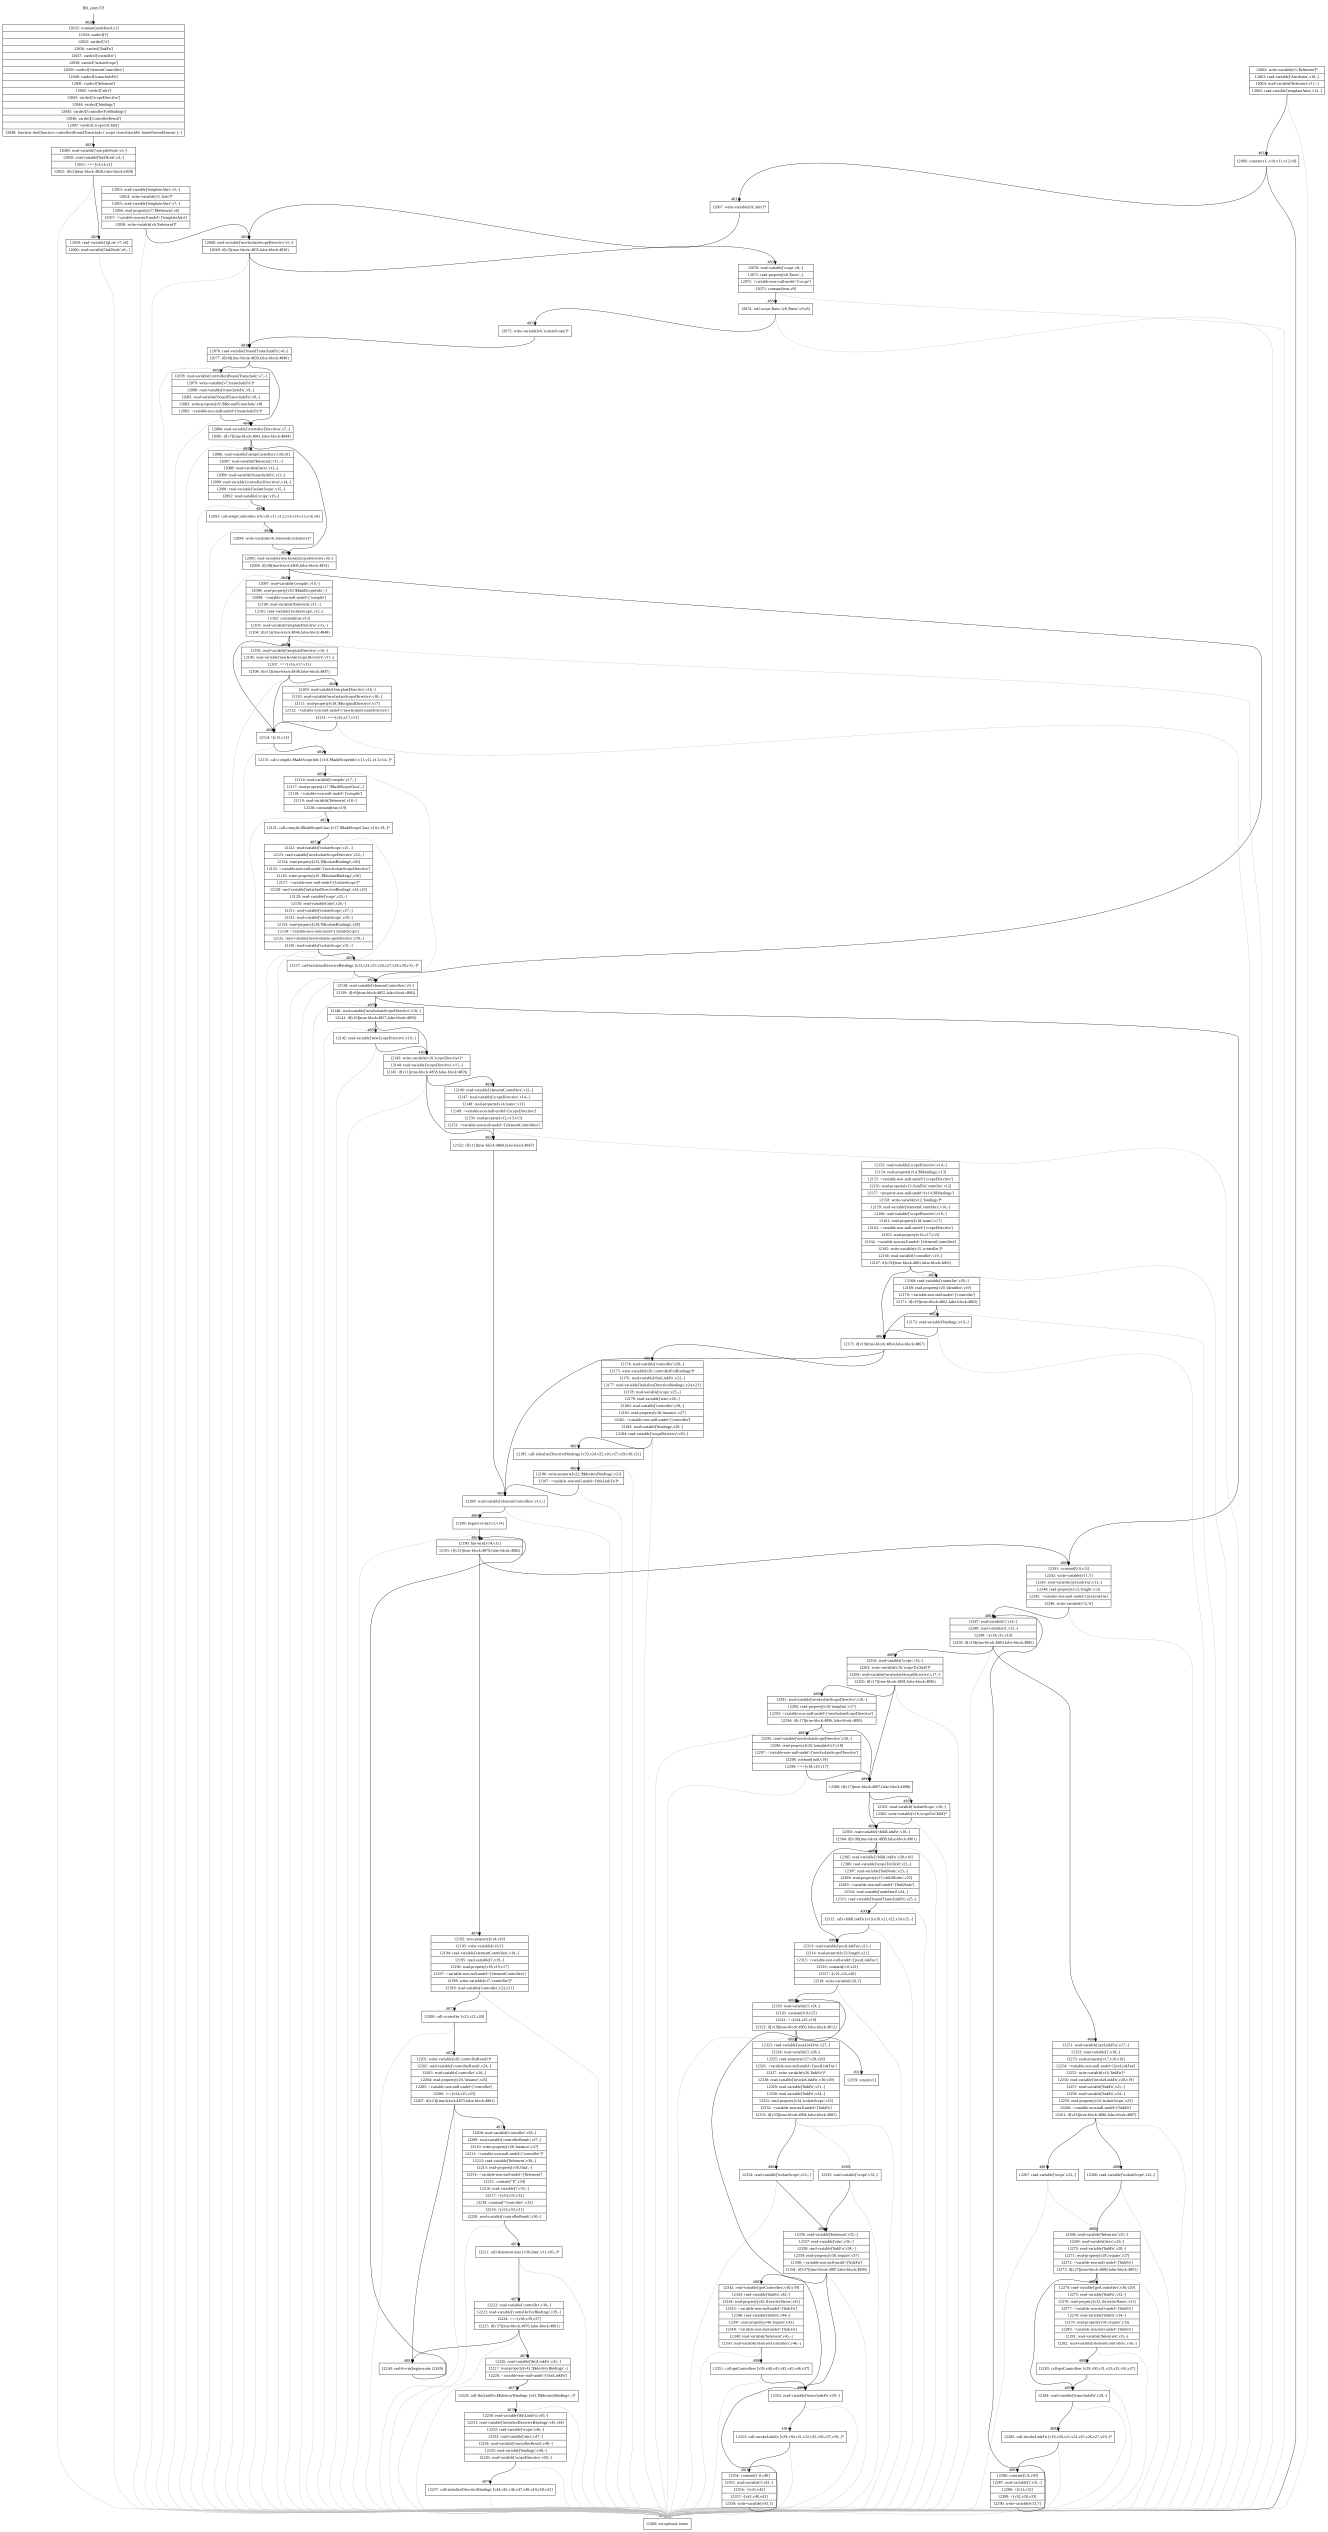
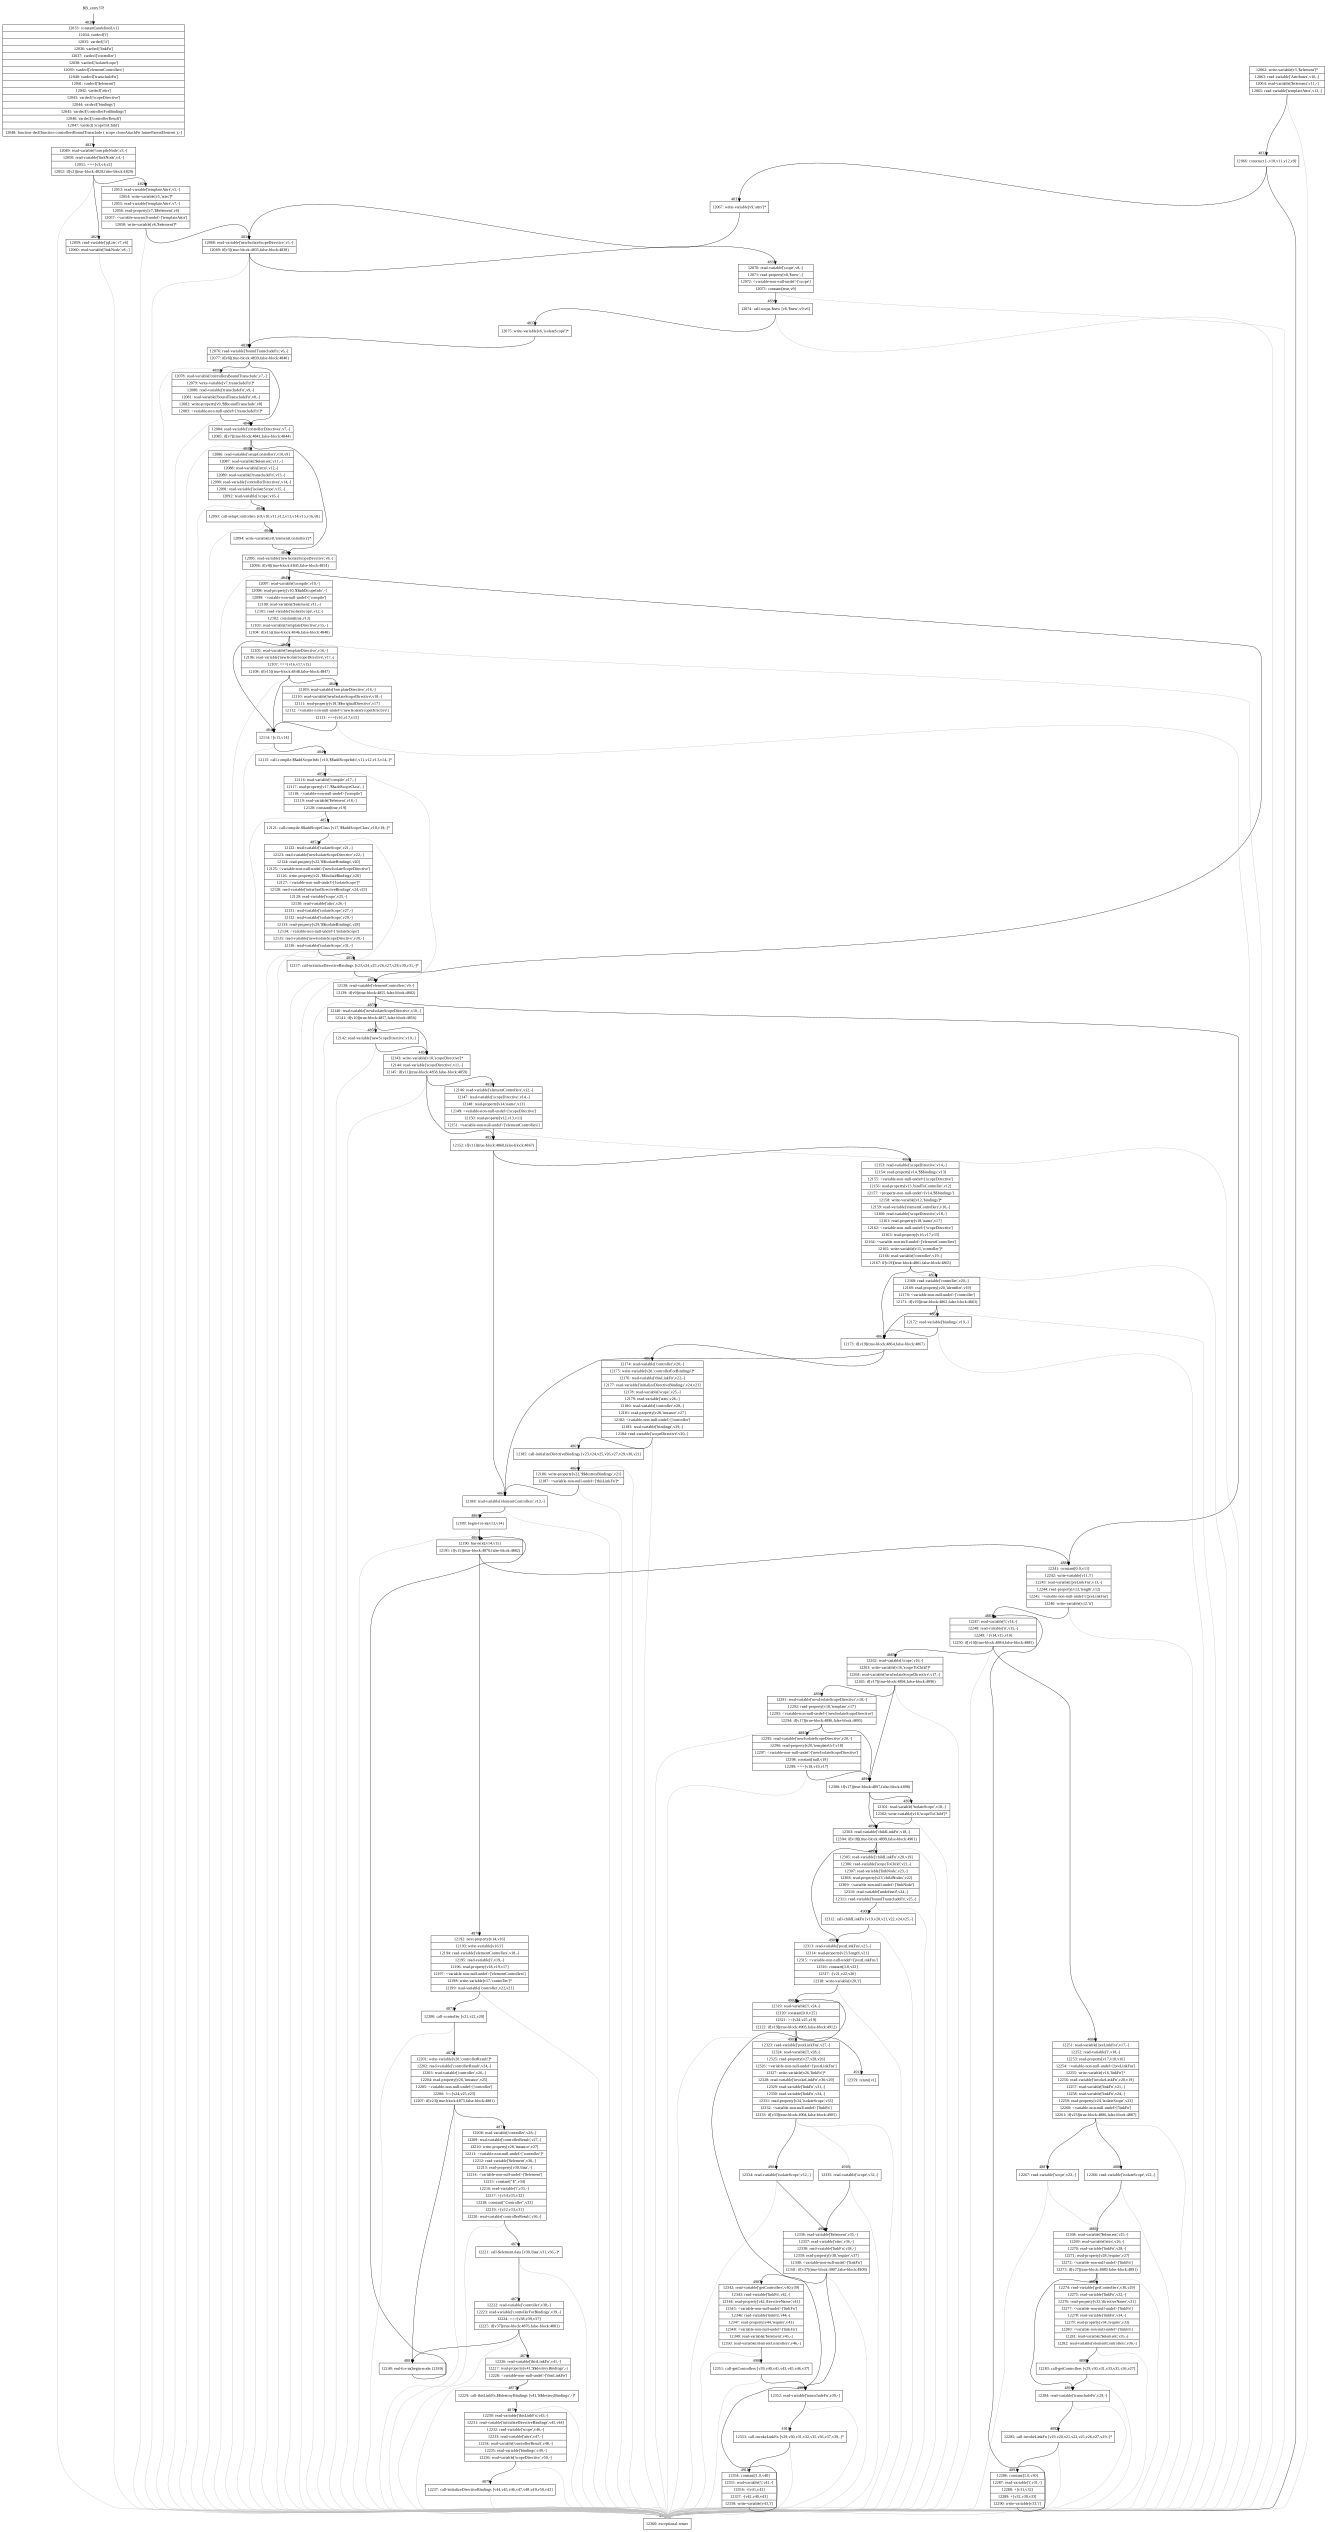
edge "12049: read-variable['compileNode',v3,-]" -> "12053: read-variable['templateAttrs',v5,-]": added
edge "12152: if[v11](true-block:4860,false-block:4867)" -> "12153: read-variable['scopeDirective',v14,-]": added
